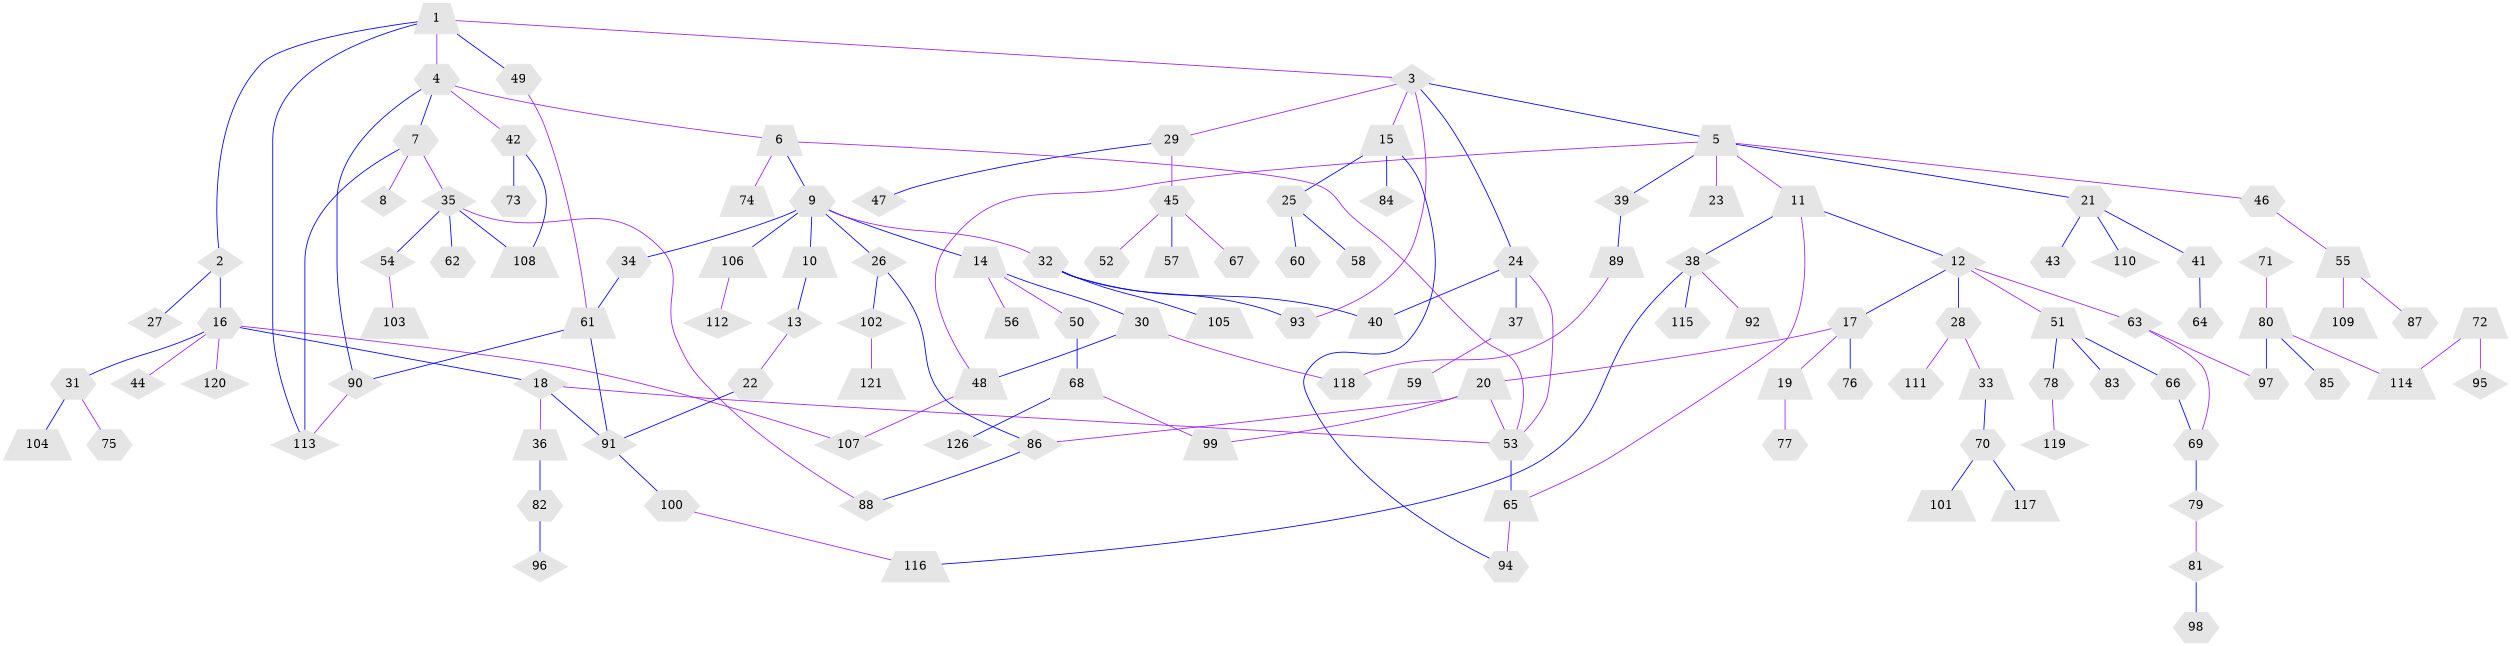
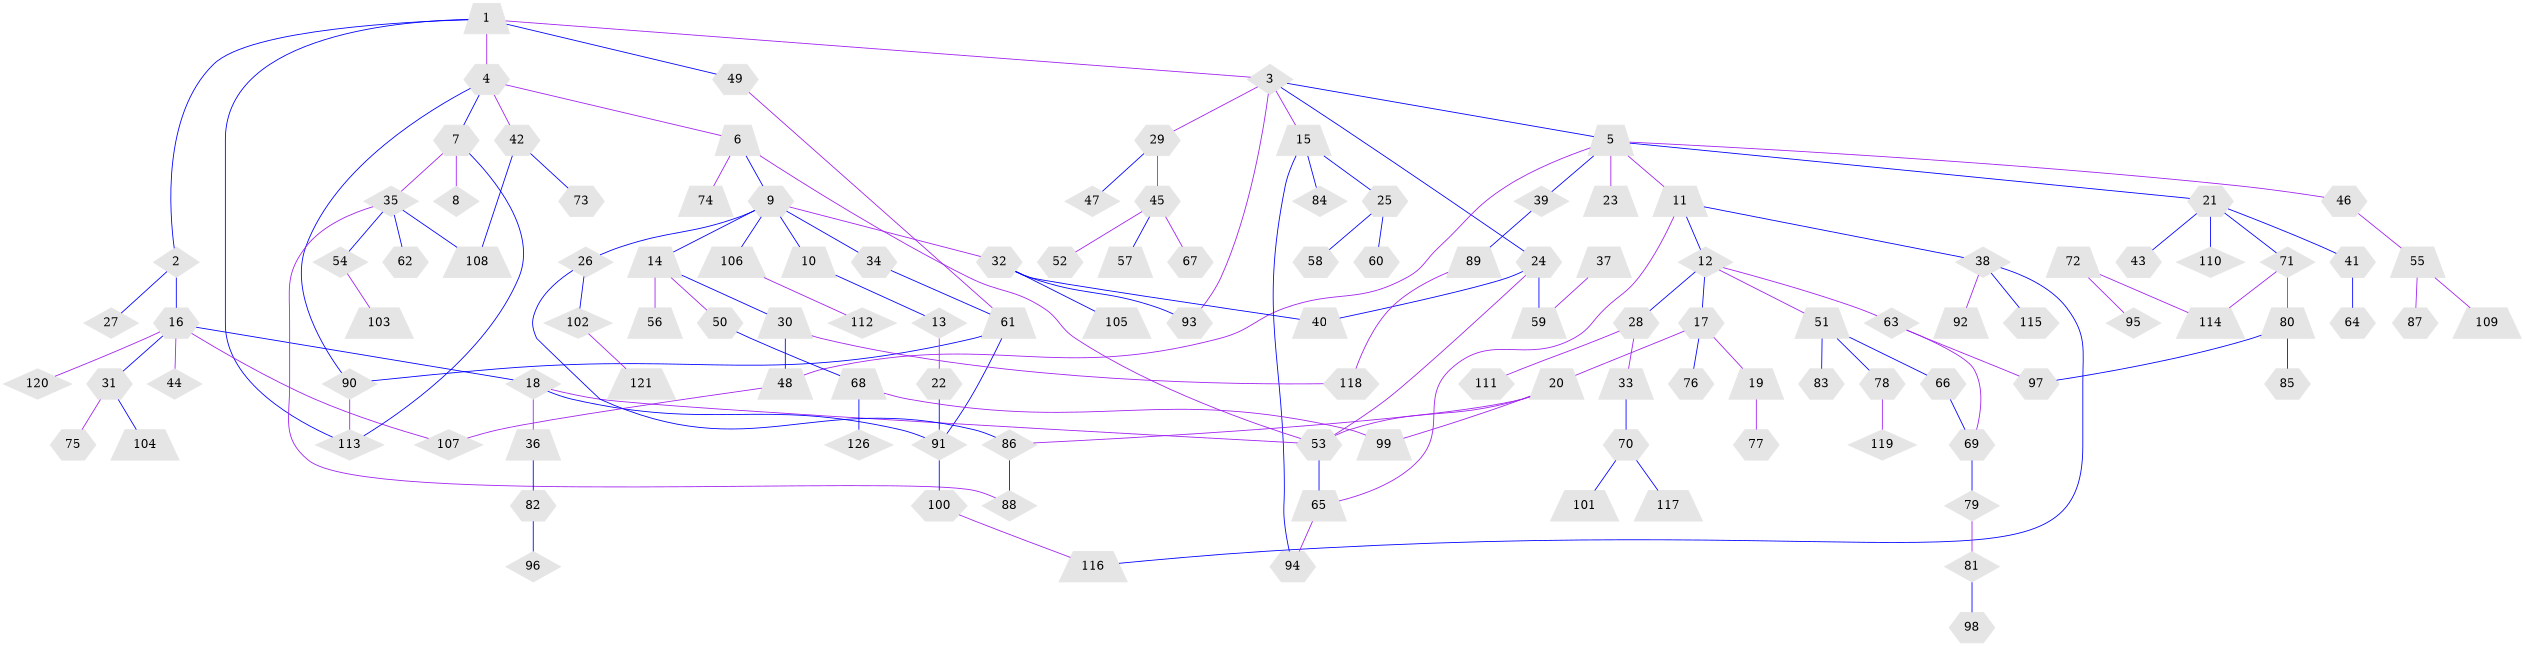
edge "21" -- "71": added
edge "24" -- "37": now "24" -- "59"
edge "80" -- "114": now "71" -- "114"
